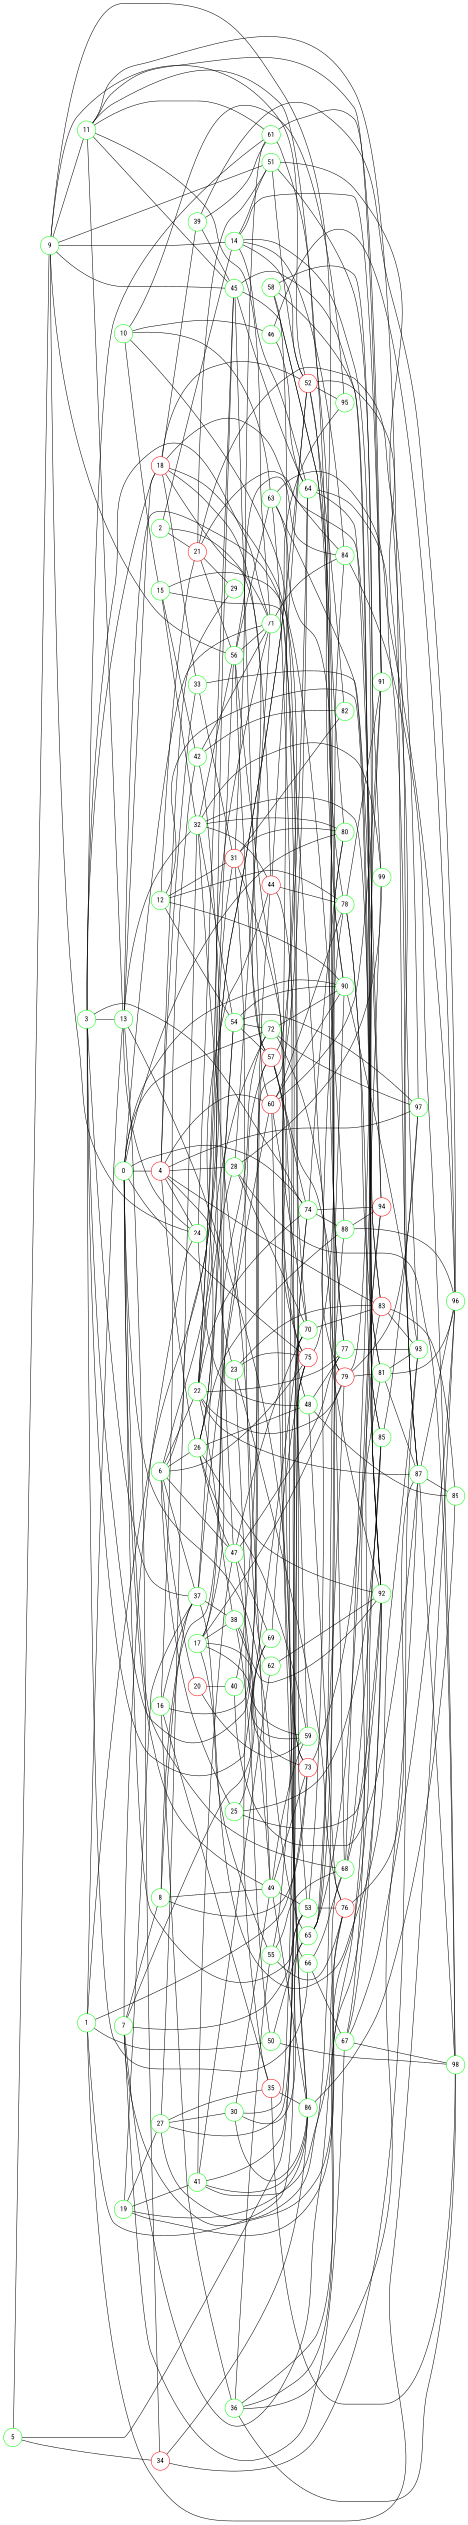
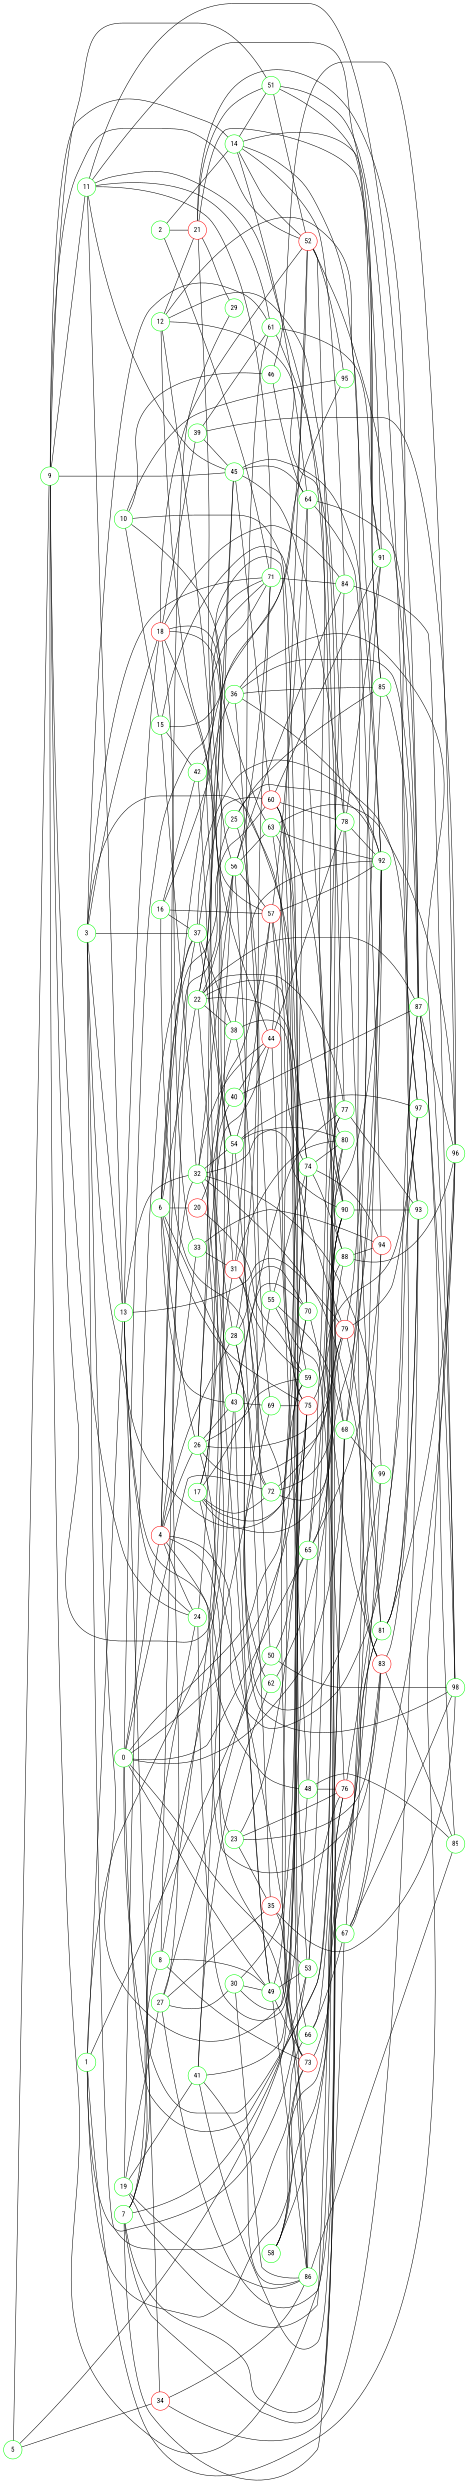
node "82": removed
node "47": label "47" -> "43"
